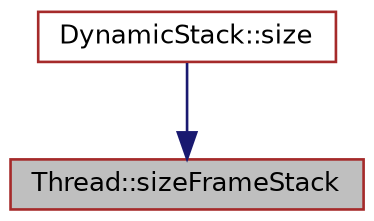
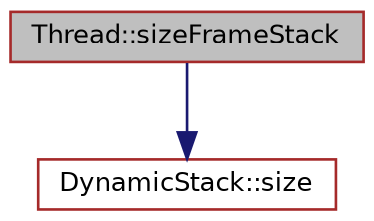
edge "DynamicStack::size" -> "Thread::sizeFrameStack": reversed
